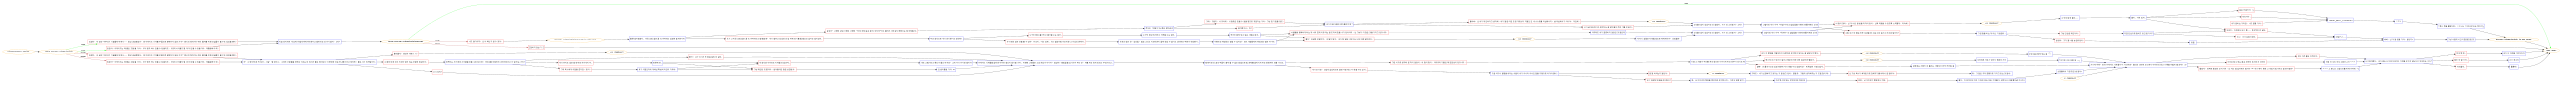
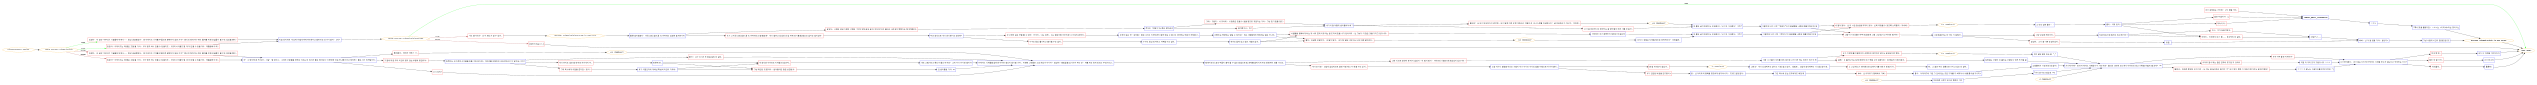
node "네가 원하는 거라면, 나도 원할 거야.": label "네가 원하는 거라면, 나도 원할 거야." -> "네가 심장없는 거라면, 나도 원할 거야."
node "헥스에 네가 있어서 얼마나 행운인지에 대해 알았으면 좋겠어.": removed
